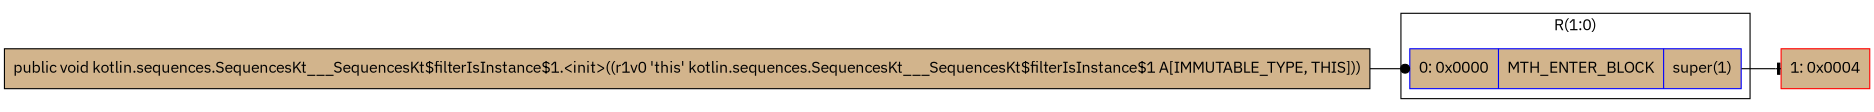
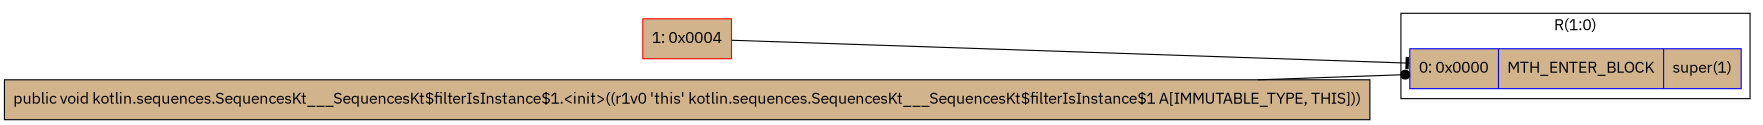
edge "0: 0x0000" -> "1: 0x0004": reversed
